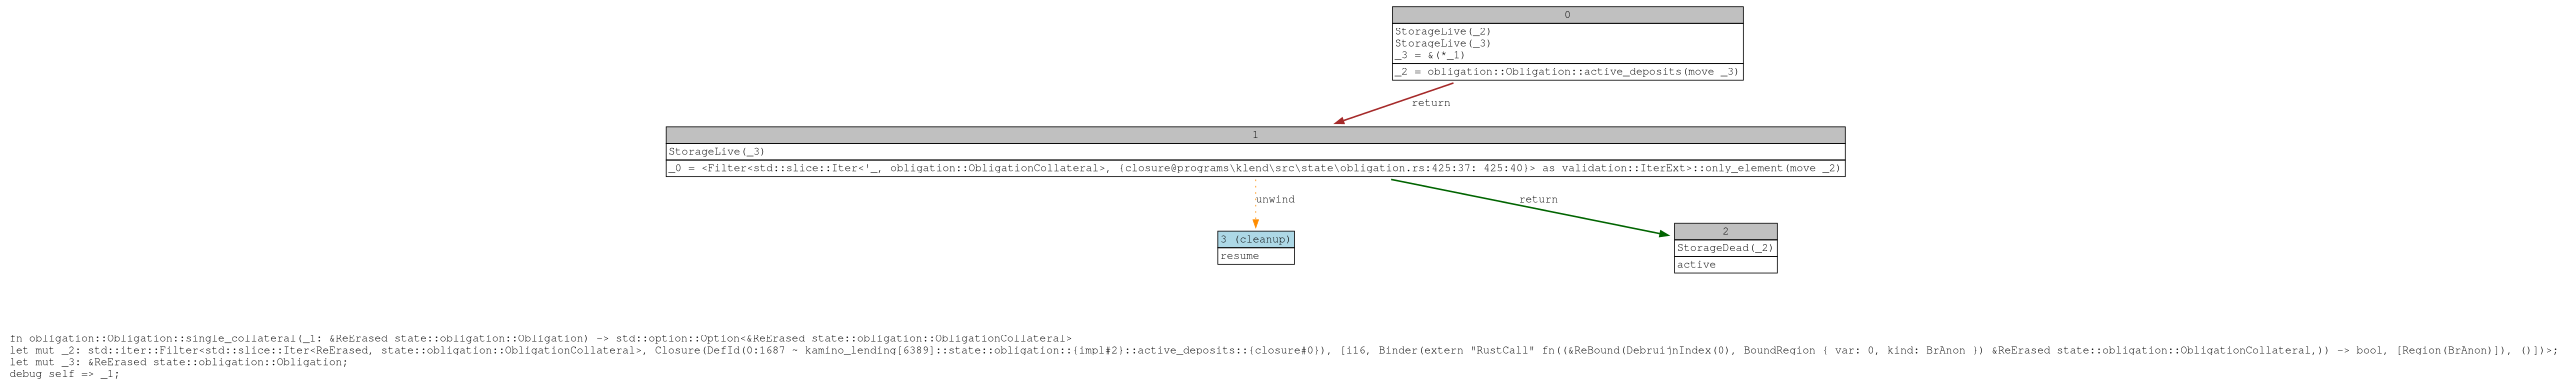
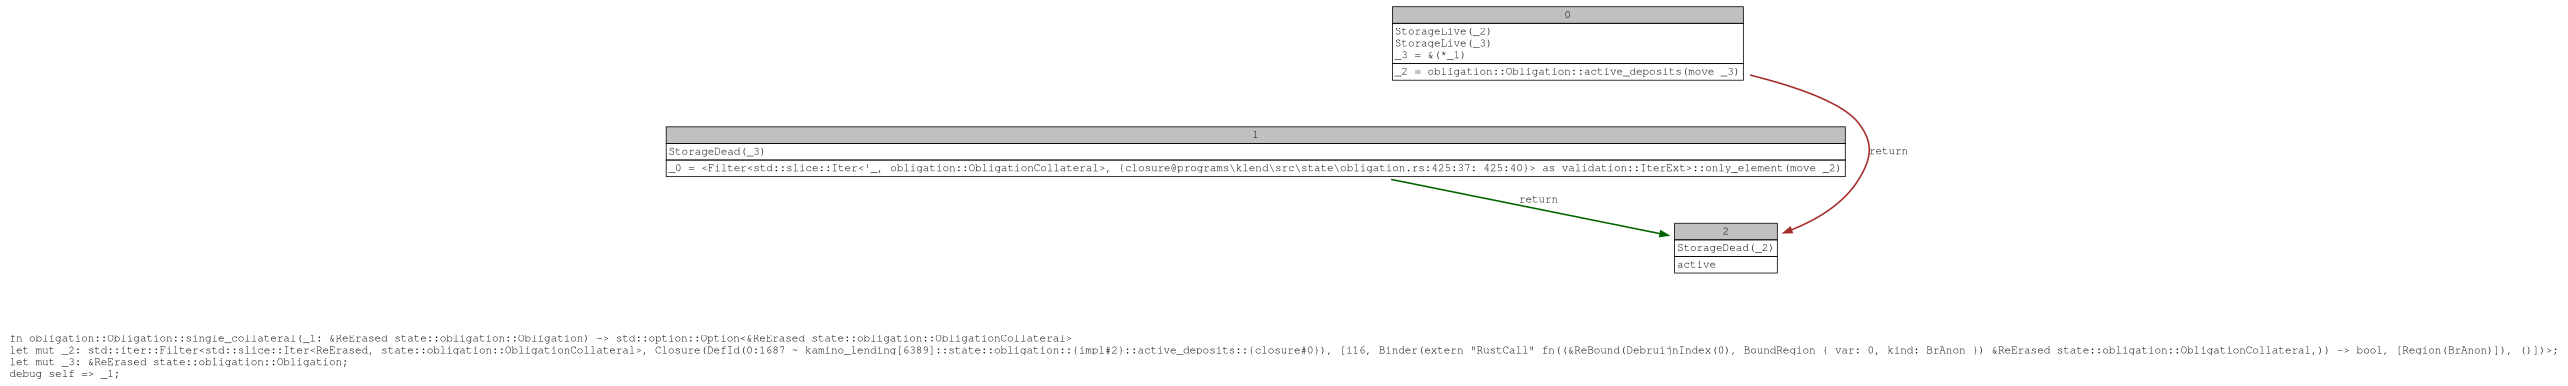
edge "0" -> "1": now "0" -> "2"
node "1": text "StorageLive(_3)" -> "StorageDead(_3)"
node "3 (cleanup)": removed
